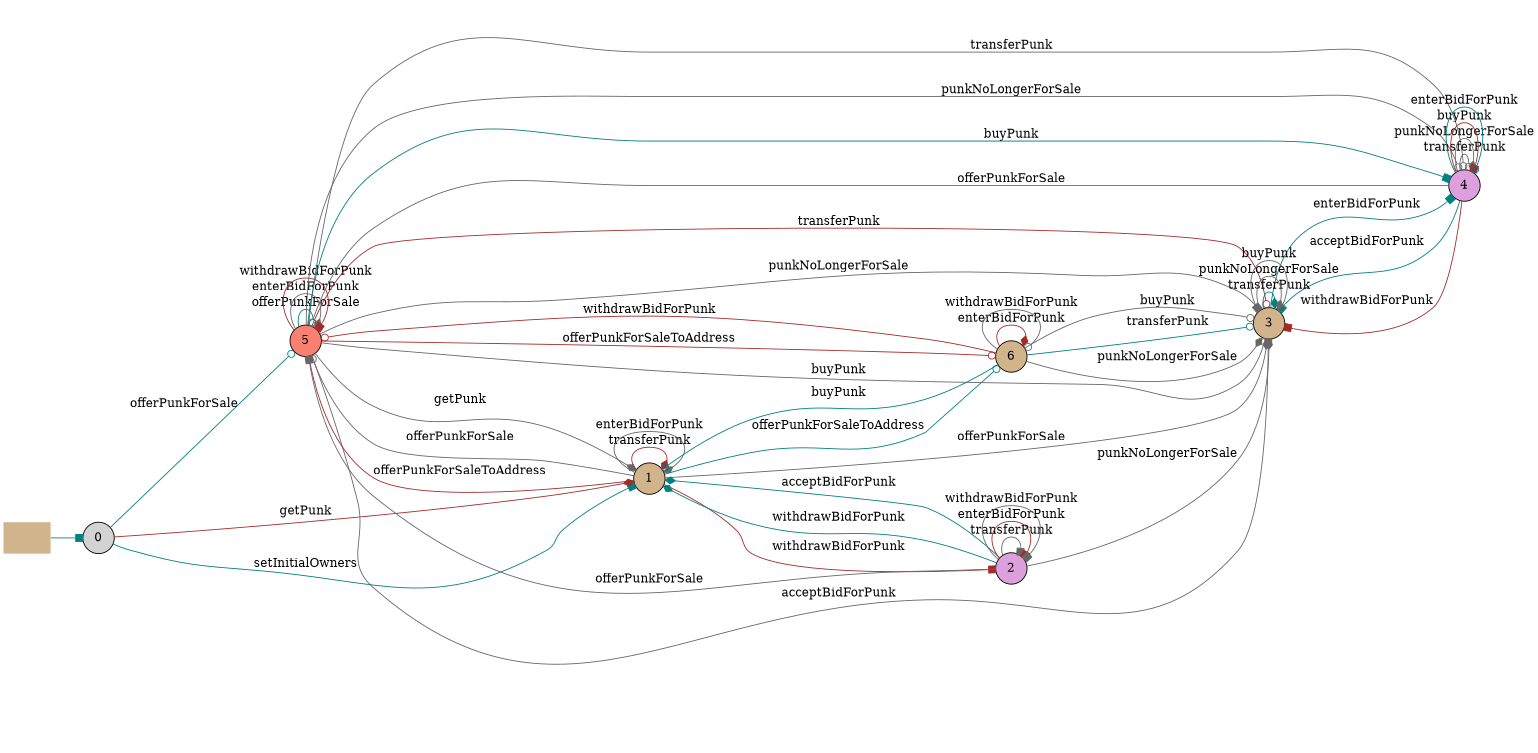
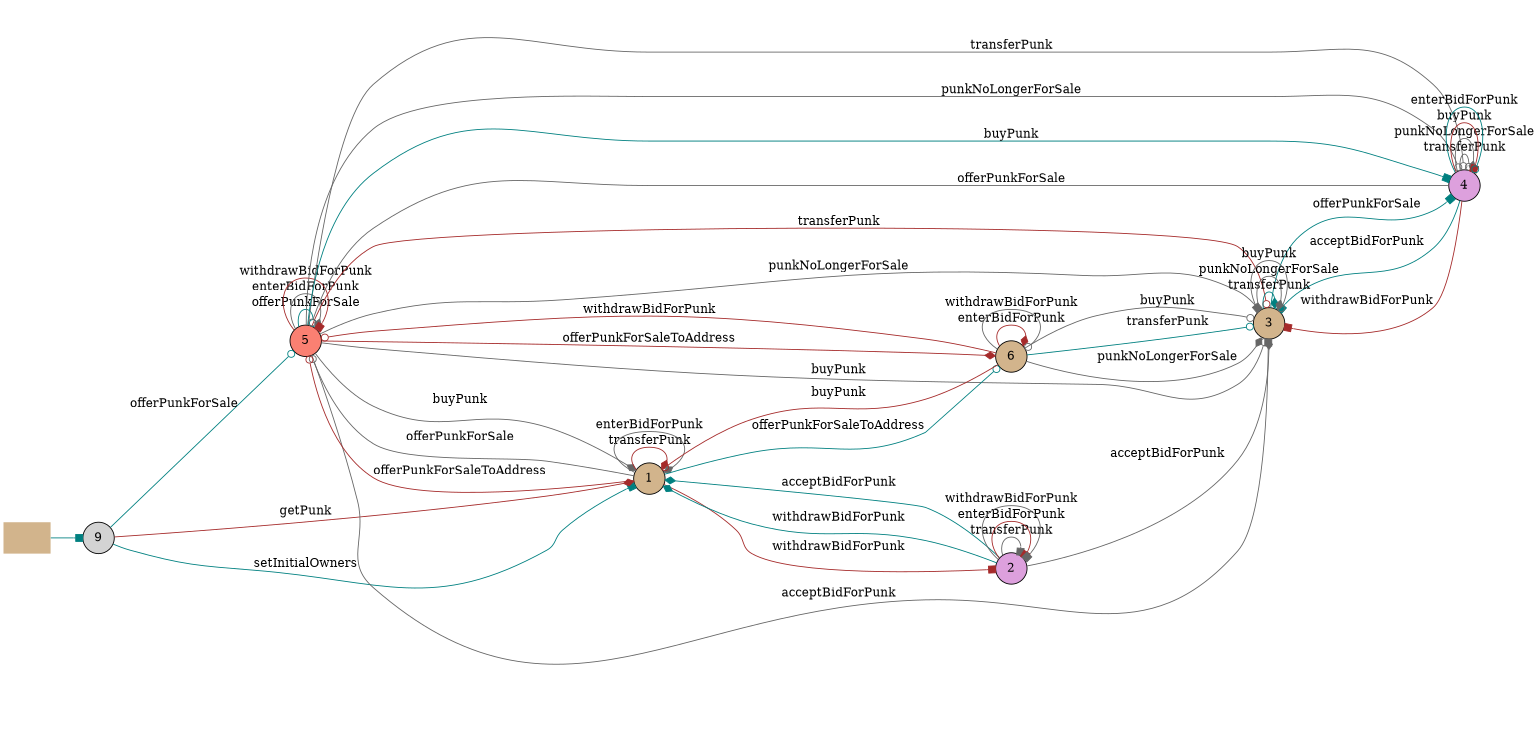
edge "3" -> "4": label "enterBidForPunk" -> "offerPunkForSale"
edge "5" -> "6": arrowhead odot -> diamond
edge "5" -> "1": label "getPunk" -> "buyPunk"
edge "6" -> "1": color teal -> brown
edge "1" -> "3": removed, label "offerPunkForSale"
edge "2" -> "3": label "punkNoLongerForSale" -> "acceptBidForPunk"
node "0": label "0" -> "9"
edge "2" -> "5": removed, label "offerPunkForSale"
